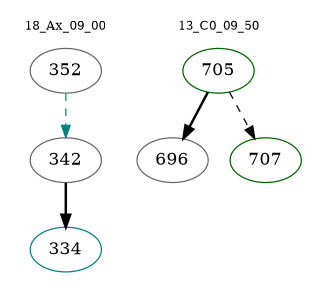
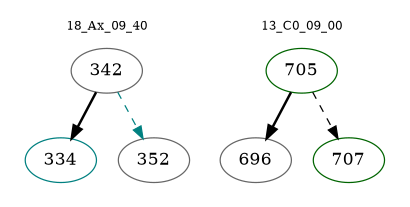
cluster "18_Ax_09_00": label "18_Ax_09_00" -> "18_Ax_09_40"
cluster "13_C0_09_50": label "13_C0_09_50" -> "13_C0_09_00"
edge "352" -> "342": reversed
